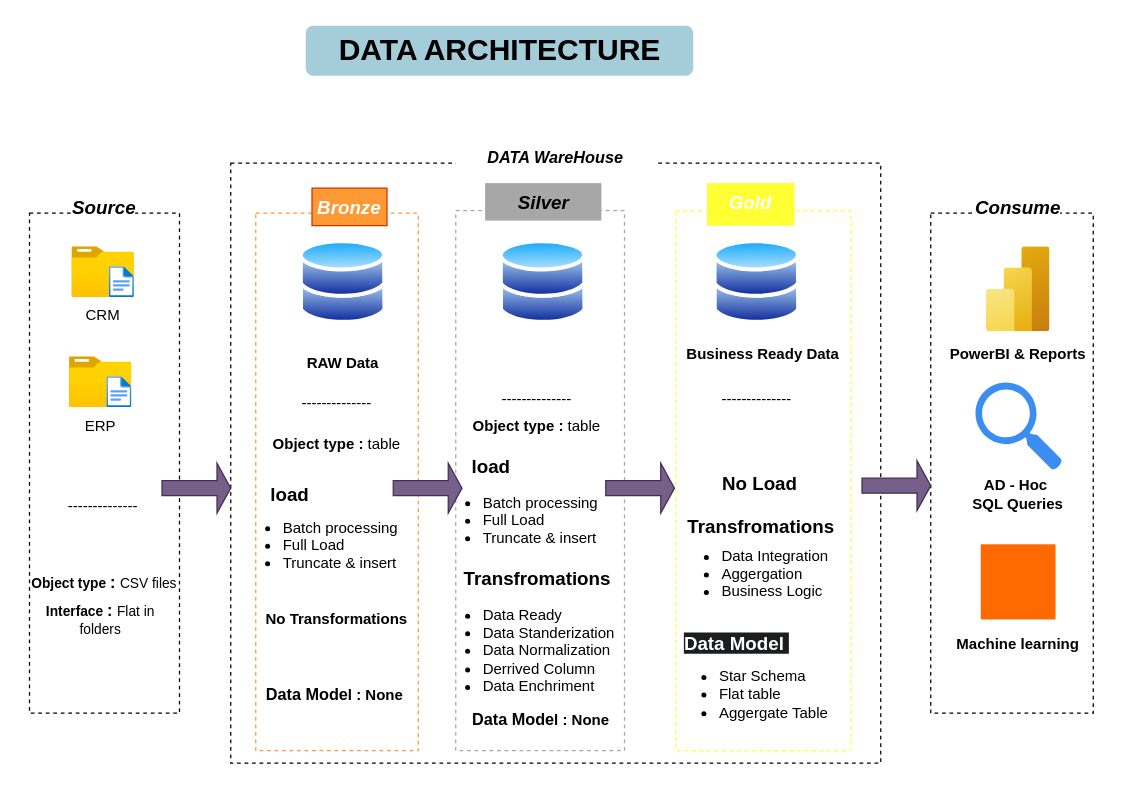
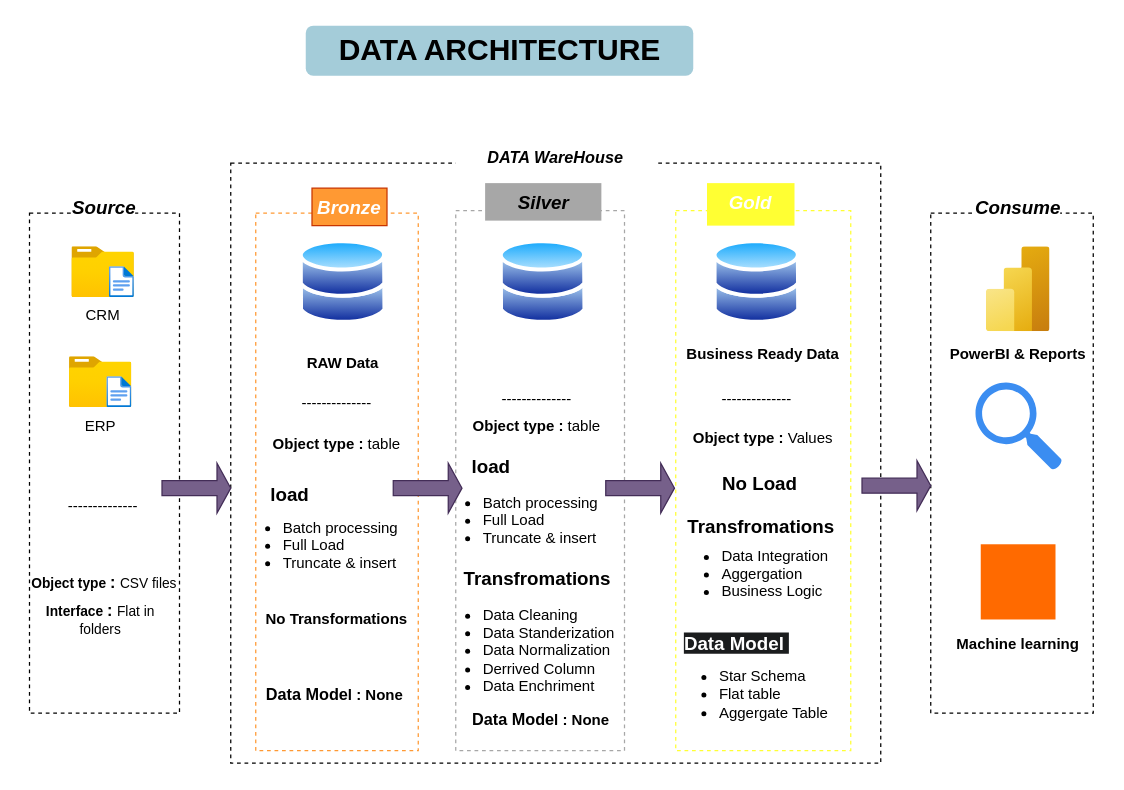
node "Object type : Values": added
node "AD - Hoc SQL Queries": removed
node "Data Ready Data Standerization Data Normalization Derrived Column Data Enchriment": label "Data Ready Data Standerization Data Normalization Derrived Column Data Enchriment" -> "Data Cleaning Data Standerization Data Normalization Derrived Column Data Enchriment"
